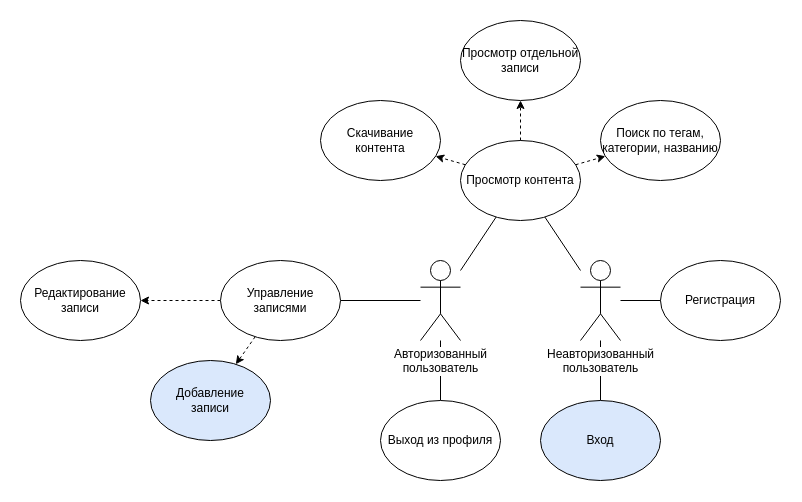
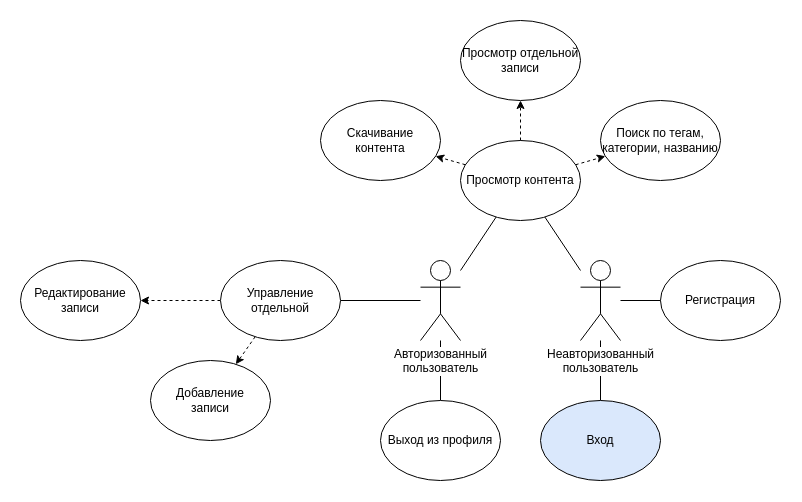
node "Управление записями": label "Управление записями" -> "Управление отдельной"
node "Добавлениезаписи": fillcolor #dae8fc -> #ffffff
